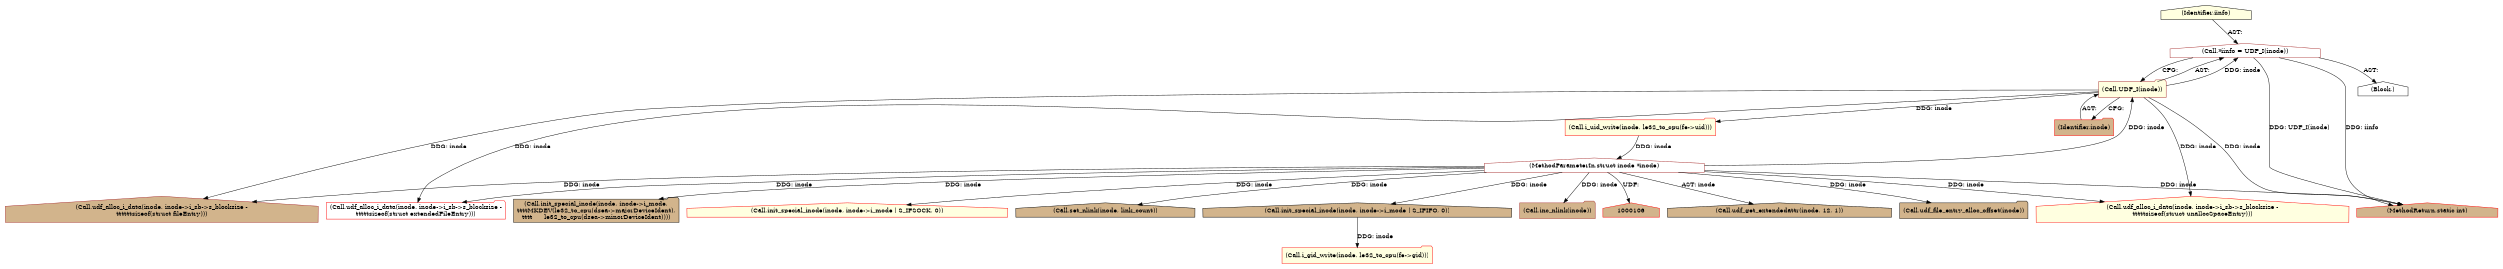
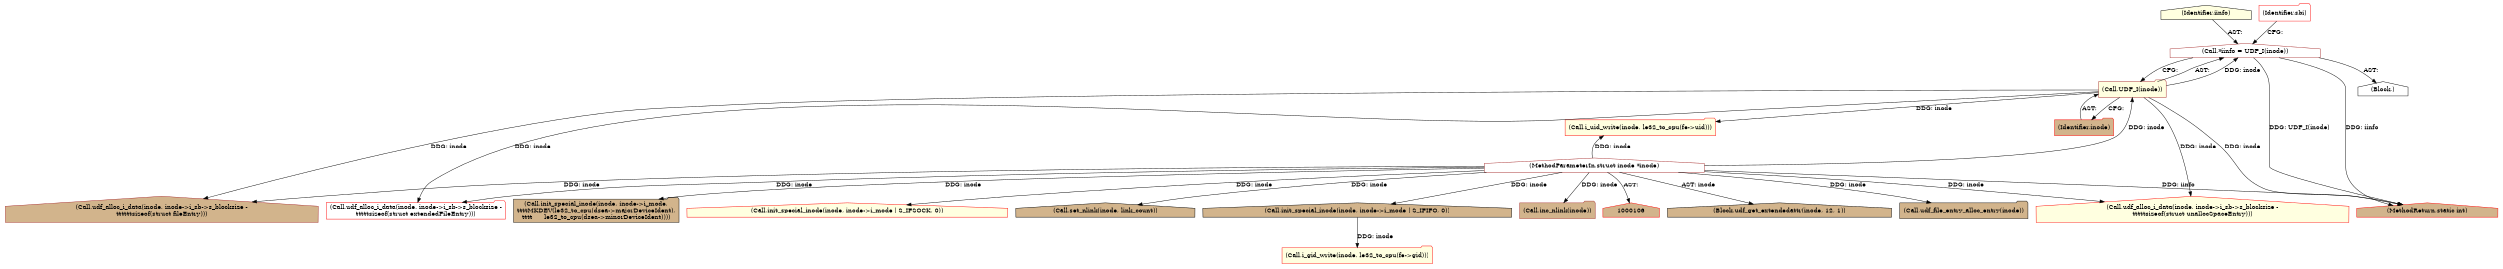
node "(Identifier,sbi)": added
edge "(Call,i_uid_write(inode, le32_to_cpu(fe->uid)))" -> "(MethodParameterIn,struct inode *inode)": reversed
edge "(MethodParameterIn,struct inode *inode)" -> "1000106": label "UDF: " -> "AST: "
edge "(MethodParameterIn,struct inode *inode)" -> "(MethodReturn,static int)": label "DDG: inode" -> "DDG: iinfo"
node "(Call,udf_get_extendedattr(inode, 12, 1))": label "(Call,udf_get_extendedattr(inode, 12, 1))" -> "(Block,udf_get_extendedattr(inode, 12, 1))"
node "(Call,udf_file_entry_alloc_offset(inode))": label "(Call,udf_file_entry_alloc_offset(inode))" -> "(Call,udf_file_entry_alloc_entry(inode))"
